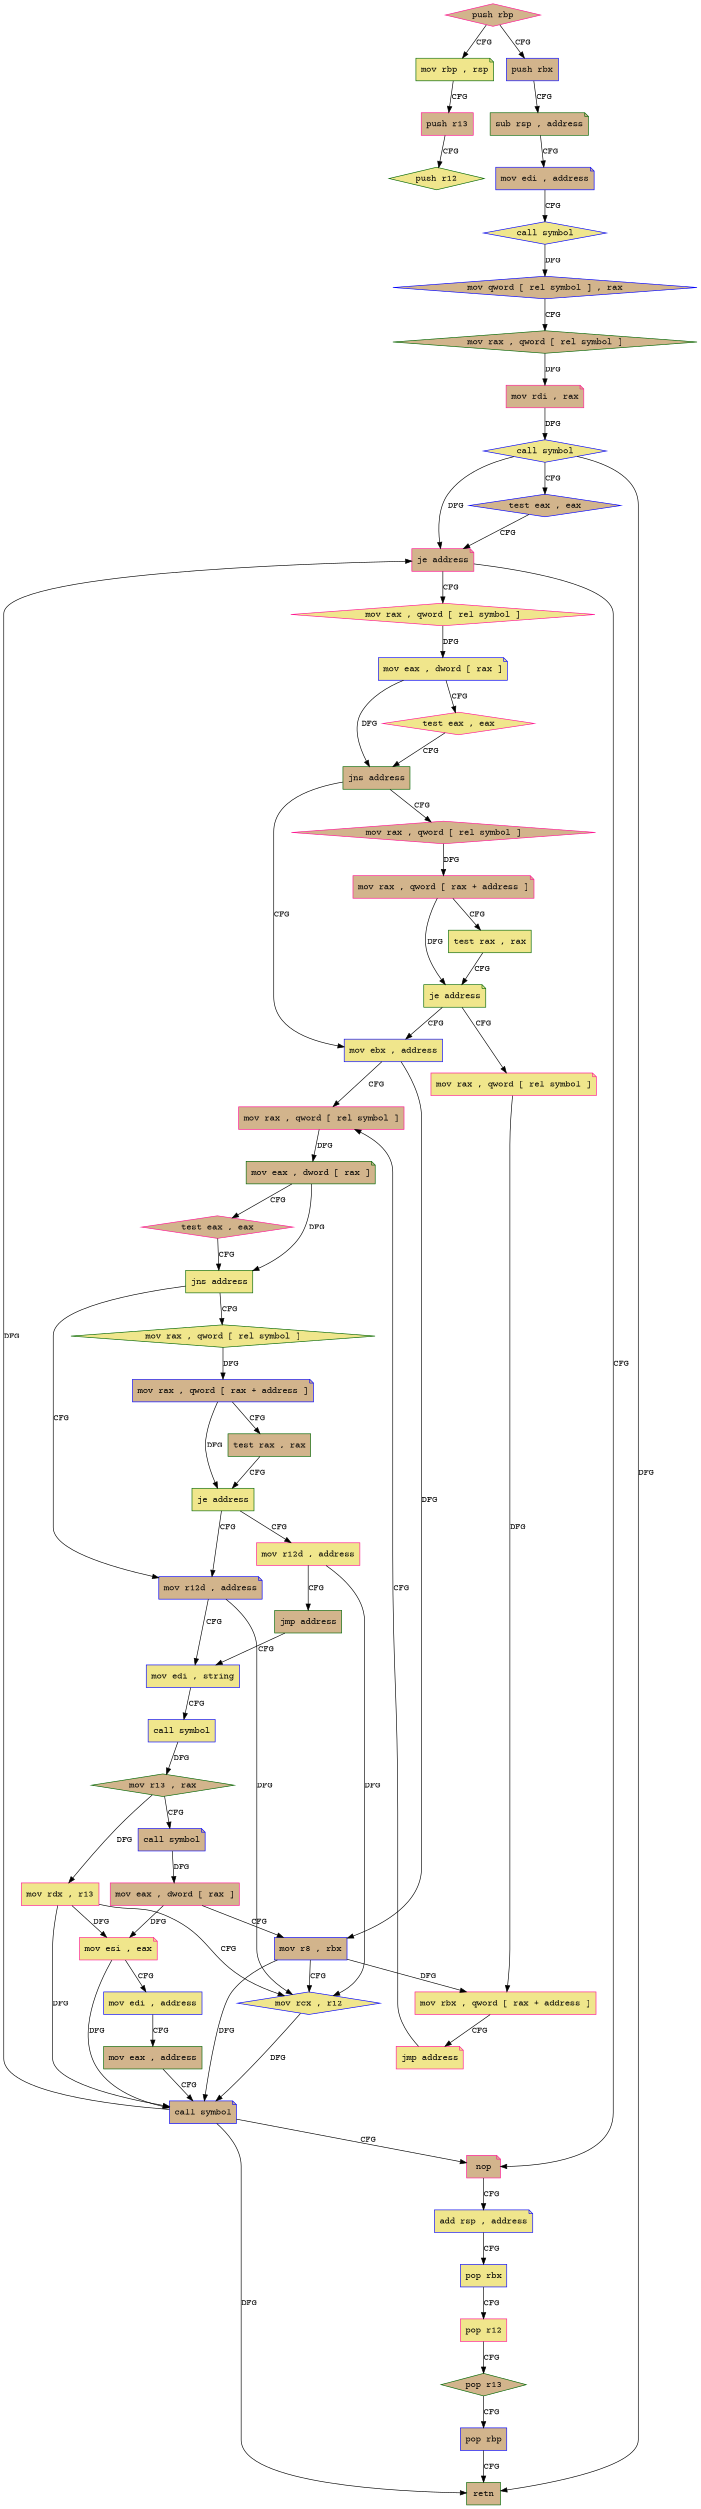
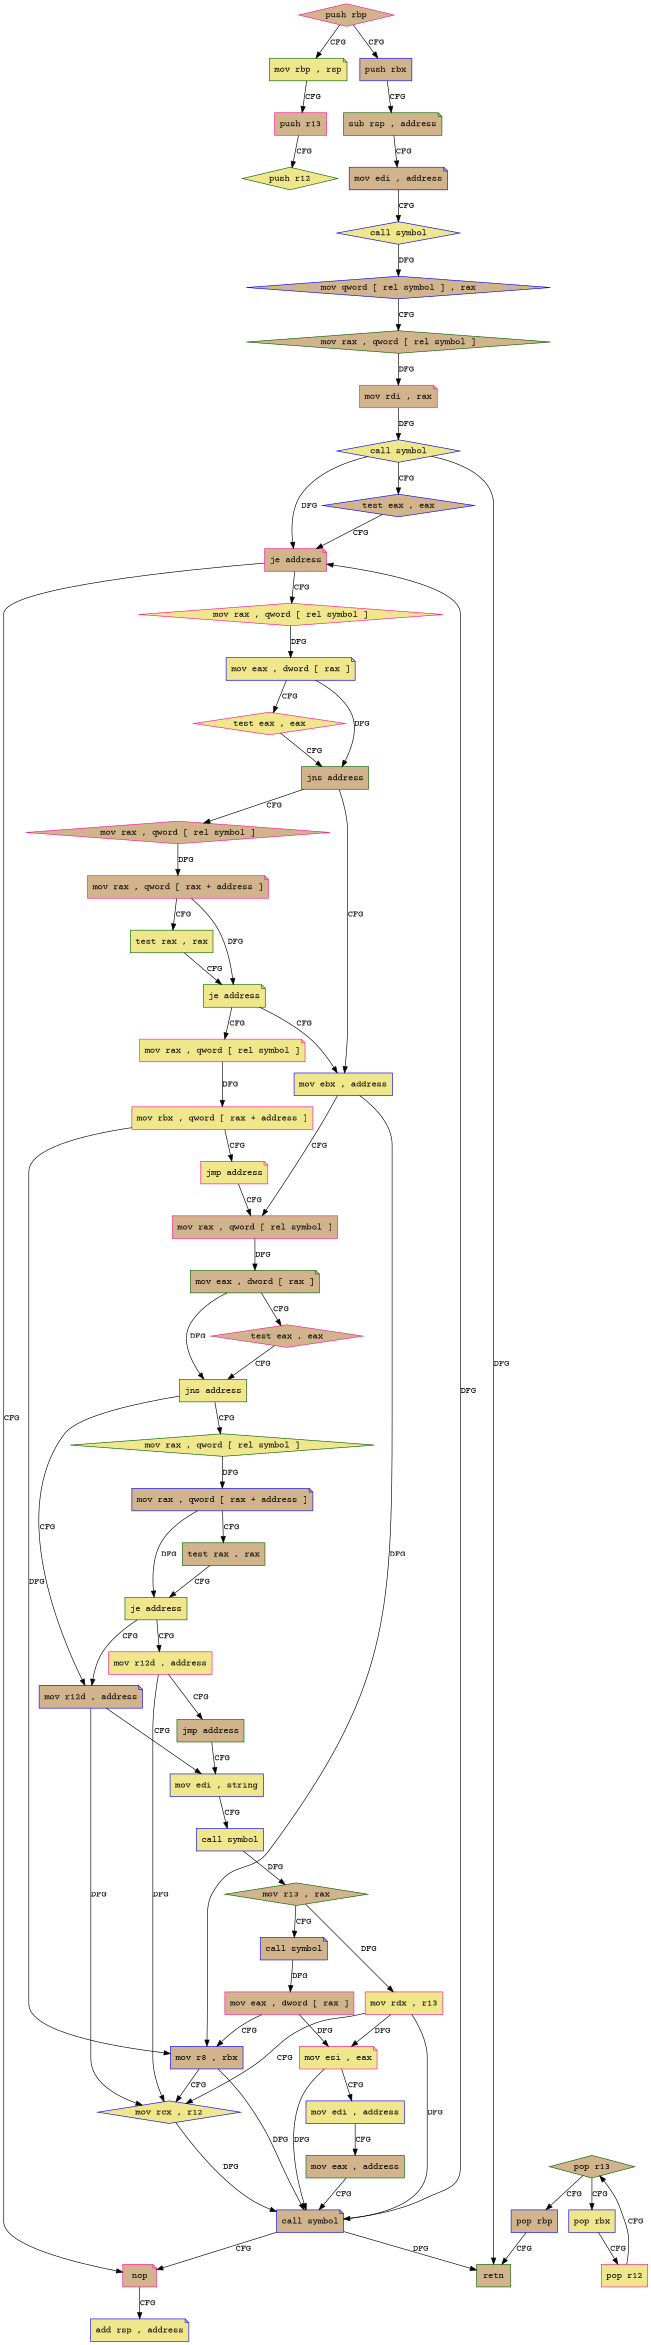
edge "mov r8 , rbx" -> "mov rbx , qword [ rax + address ]": reversed
edge "add rsp , address" -> "pop rbx": now "pop r13" -> "pop rbx"
